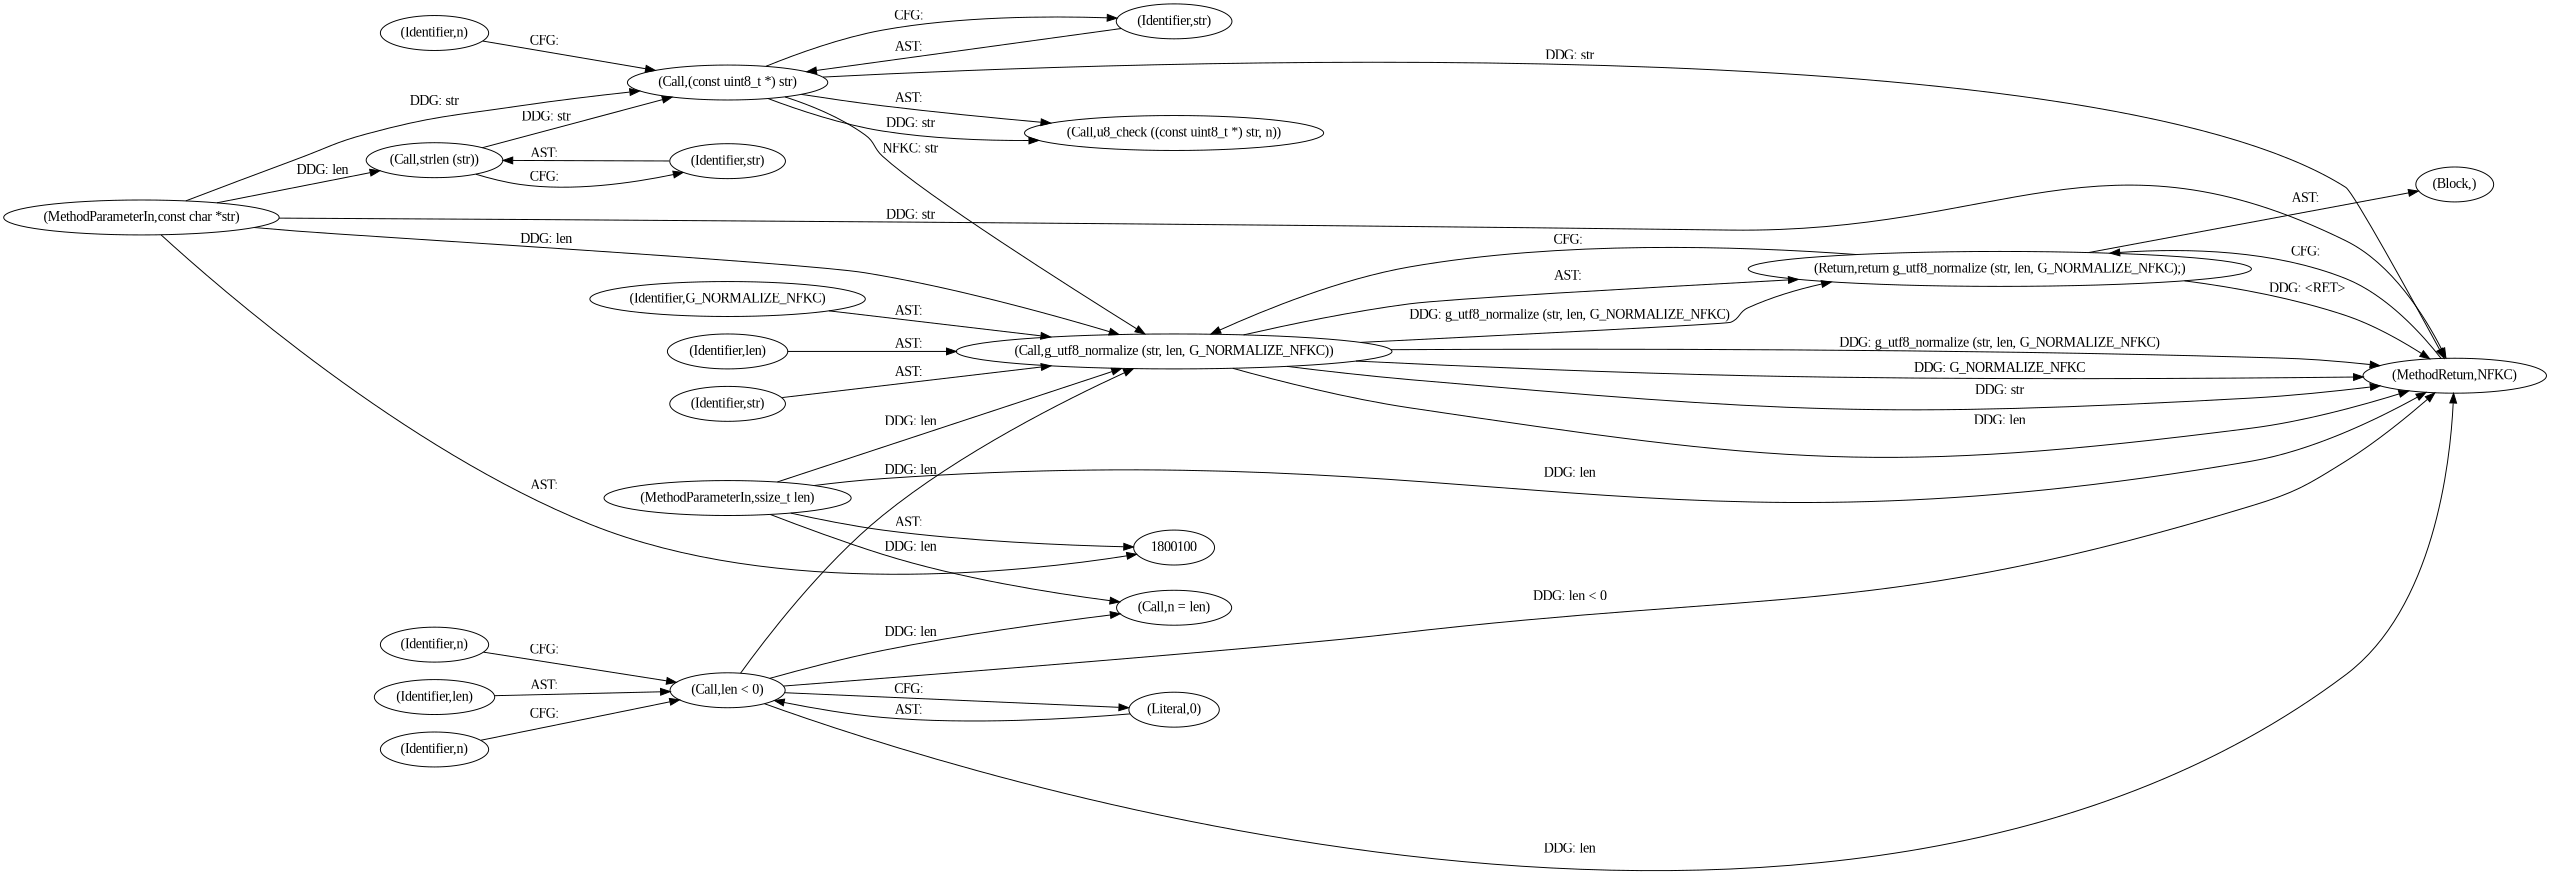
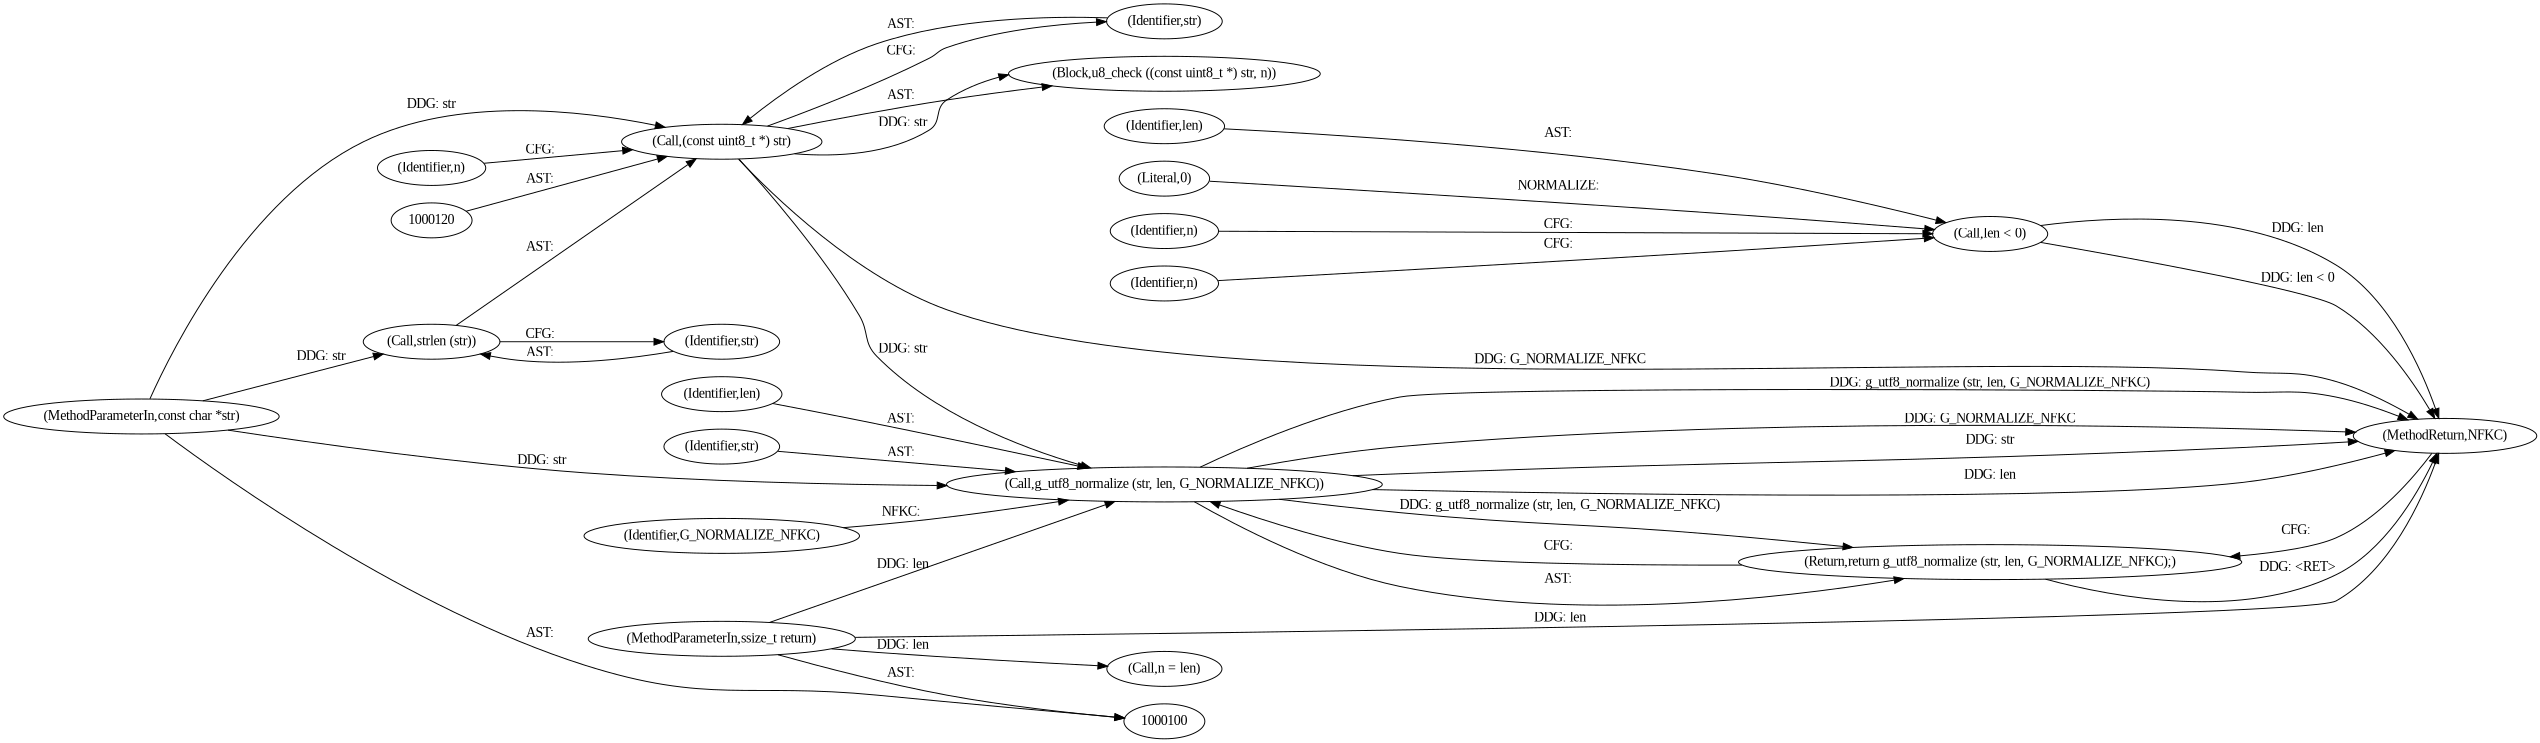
edge "(Call,(const uint8_t *) str)" -> "(MethodReturn,NFKC)": label "DDG: str" -> "DDG: G_NORMALIZE_NFKC"
edge "(Call,strlen (str))" -> "(Call,(const uint8_t *) str)": label "DDG: str" -> "AST: "
node "(Call,u8_check ((const uint8_t *) str, n))": label "(Call,u8_check ((const uint8_t *) str, n))" -> "(Block,u8_check ((const uint8_t *) str, n))"
edge "(Call,(const uint8_t *) str)" -> "(Call,g_utf8_normalize (str, len, G_NORMALIZE_NFKC))": label "NFKC: str" -> "DDG: str"
edge "(MethodParameterIn,const char *str)" -> "(Call,strlen (str))": label "DDG: len" -> "DDG: str"
node "(Block,)": removed
node "1000120": added
edge "(MethodParameterIn,const char *str)" -> "(MethodReturn,NFKC)": removed, label "DDG: str"
edge "(MethodParameterIn,const char *str)" -> "(Call,g_utf8_normalize (str, len, G_NORMALIZE_NFKC))": label "DDG: len" -> "DDG: str"
edge "(Identifier,G_NORMALIZE_NFKC)" -> "(Call,g_utf8_normalize (str, len, G_NORMALIZE_NFKC))": label "AST: " -> "NFKC: "
edge "(Call,len < 0)" -> "(Call,g_utf8_normalize (str, len, G_NORMALIZE_NFKC))": removed, label "DDG: len"
node "(MethodParameterIn,ssize_t len)": label "(MethodParameterIn,ssize_t len)" -> "(MethodParameterIn,ssize_t return)"
node "1800100": label "1800100" -> "1000100"
edge "(Call,len < 0)" -> "(Call,n = len)": removed, label "DDG: len"
edge "(Call,len < 0)" -> "(Literal,0)": removed, label "CFG:"
edge "(Literal,0)" -> "(Call,len < 0)": label "AST: " -> "NORMALIZE: "
